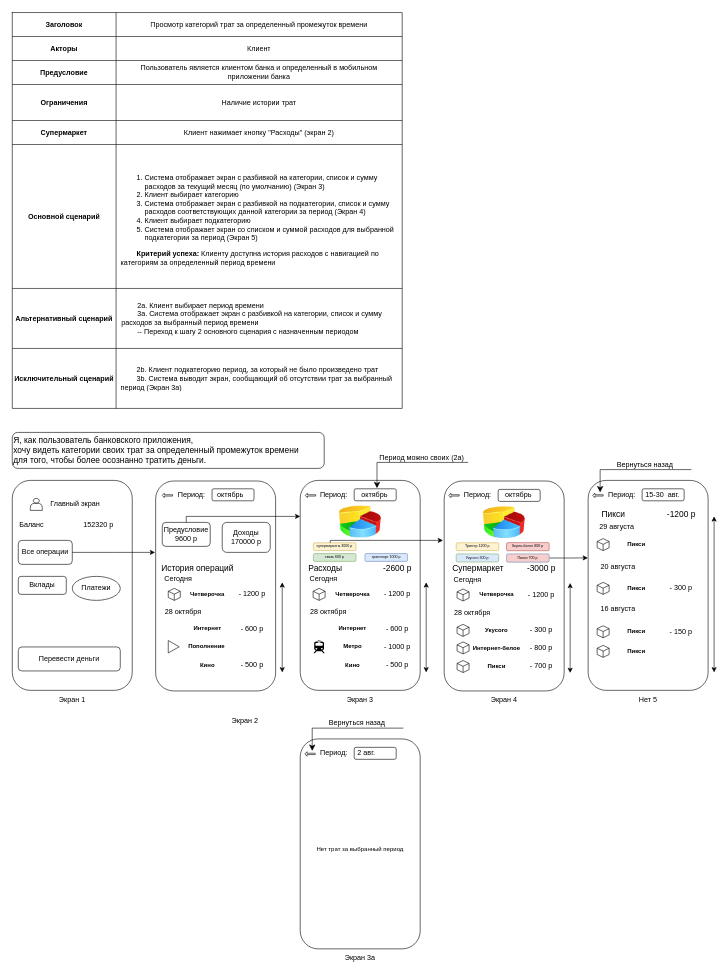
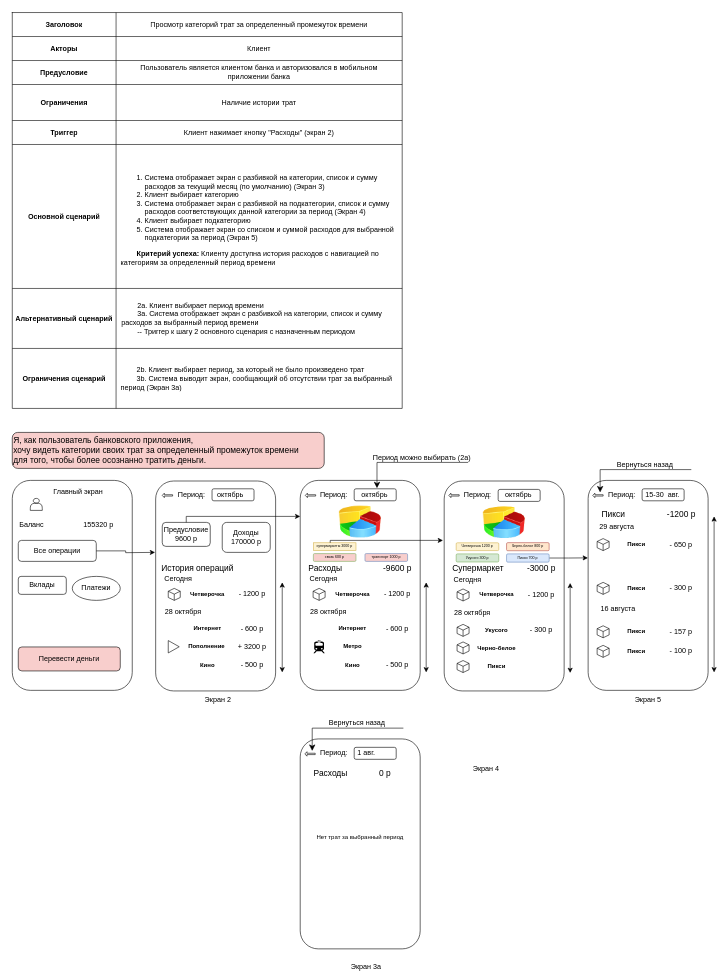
node "Пользователь является клиентом банка и определенный в мобильном приложении банка": label "Пользователь является клиентом банка и определенный в мобильном приложении банка" -> "Пользователь является клиентом банка и авторизовался в мобильном приложении банка"
node "Супермаркет": label "Супермаркет" -> "Триггер"
node "2а. Клиент выбирает период времени 3а. Система отображает экран с разбивкой на категории, список и сумму расходов за выбранный период времени -- Переход к шагу 2 основного сценария с назначенным периодом": label "2а. Клиент выбирает период времени 3а. Система отображает экран с разбивкой на категории, список и сумму расходов за выбранный период времени -- Переход к шагу 2 основного сценария с назначенным периодом" -> "2а. Клиент выбирает период времени 3а. Система отображает экран с разбивкой на категории, список и сумму расходов за выбранный период времени -- Триггер к шагу 2 основного сценария с назначенным периодом"
node "Исключительный сценарий": label "Исключительный сценарий" -> "Ограничения сценарий"
node "2b. Клиент подкатегорию период, за который не было произведено трат 3b. Система выводит экран, сообщающий об отсутствии трат за выбранный период (Экран 3а)": label "2b. Клиент подкатегорию период, за который не было произведено трат 3b. Система выводит экран, сообщающий об отсутствии трат за выбранный период (Экран 3а)" -> "2b. Клиент выбирает период, за который не было произведено трат 3b. Система выводит экран, сообщающий об отсутствии трат за выбранный период (Экран 3а)"
node "Я, как пользователь банковского приложения, хочу видеть категории своих трат за определенный промежуток времени для того, чтобы более осознанно тратить деньги.": fillcolor #ffffff -> #f8cecc
node "Период можно своих (2а)": label "Период можно своих (2а)" -> "Период можно выбирать (2а)"
node "Главный экран": moved (75, 504) -> (78, 492)
node "Баланс 152320 р": label "Баланс 152320 р" -> "Баланс 155320 р"
node "Триггер 1200 р": label "Триггер 1200 р" -> "Четверочка 1200 р"
node "- 650 р": added
node "супермаркеты 3000 р": shape rounded rectangle -> rectangle
node "Черно-белое 800 р": fillcolor #f8cecc -> #ffe6cc
node "Все операции": size 54x24 -> 78x21
node "связь 600 р": fillcolor #d5e8d4 -> #f8cecc
node "транспорт 1000 р": fillcolor #dae8fc -> #f8cecc
node "Укусого 300 р": fillcolor #dae8fc -> #d5e8d4
node "Пикси 700 р": fillcolor #f8cecc -> #dae8fc
node "20 августа": removed
node "Расходы -2600 р": label "Расходы -2600 р" -> "Расходы -9600 р"
node "- 150 р": label "- 150 р" -> "- 157 р"
node "Интернет-белое": label "Интернет-белое" -> "Черно-белое"
node "+ 3200 р": added
node "- 1000 р": removed
node "- 800 р": removed
node "- 100 р": added
node "Перевести деньги": fillcolor #ffffff -> #f8cecc
node "- 700 р": removed
node "Экран 1": removed
node "Экран 3": removed
node "Экран 4": moved (504, 700) -> (486, 769)
node "Нет 5": label "Нет 5" -> "Экран 5"
node "Экран 2": moved (245, 721) -> (218, 700)
node "Период: 2 авг.": label "Период: 2 авг." -> "Период: 1 авг."
node "Расходы 0 р": added
node "Нет трат за выбранный период": moved (360, 849) -> (360, 837)
node "Экран 3а": moved (360, 958) -> (366, 967)
